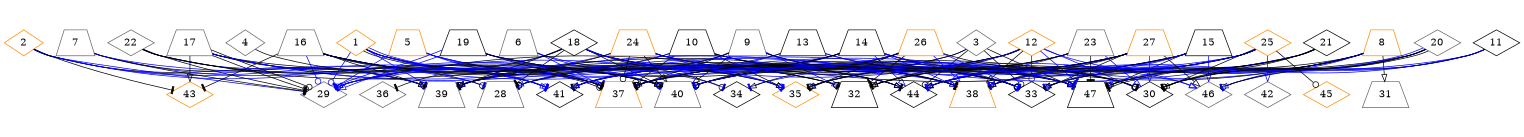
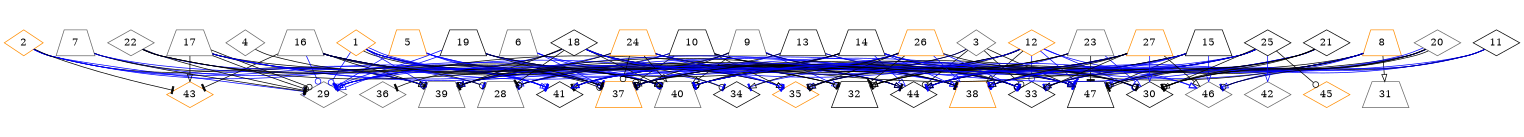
node "25": color darkorange -> black
